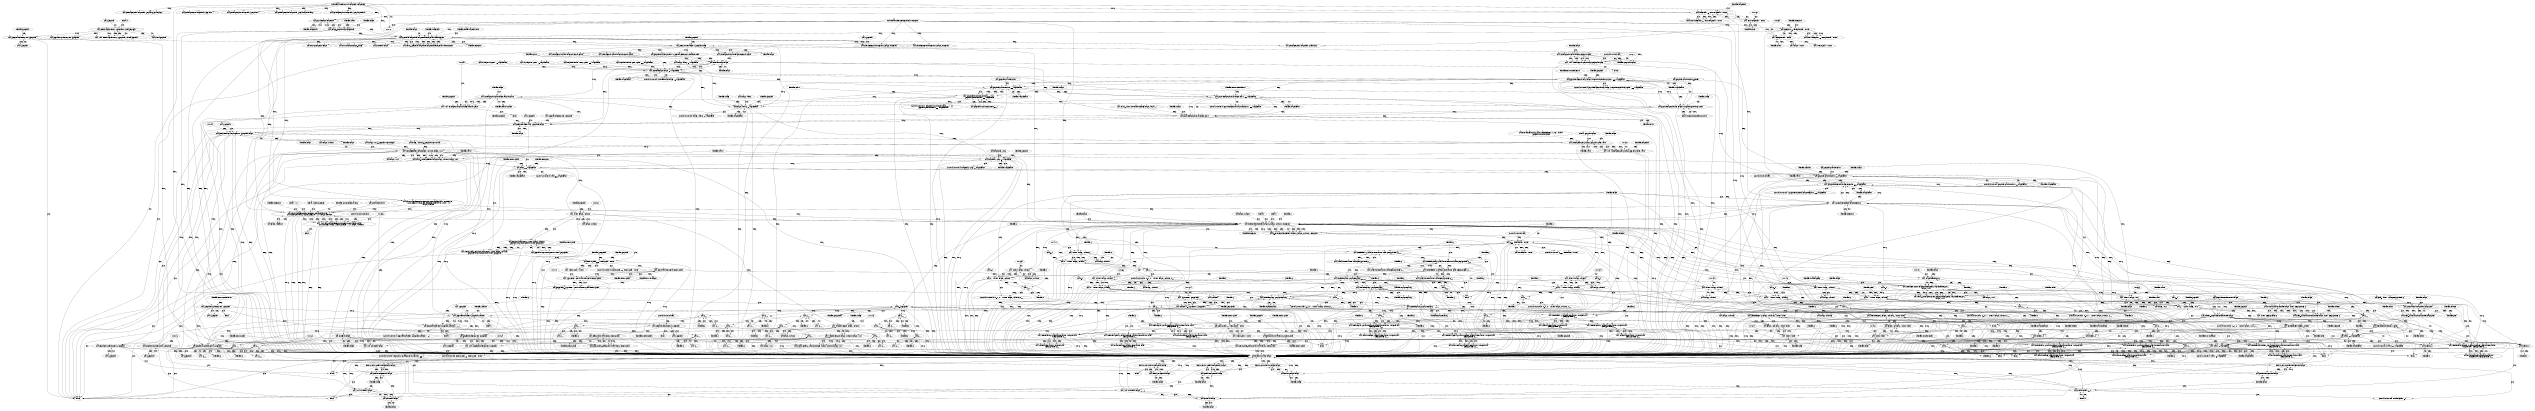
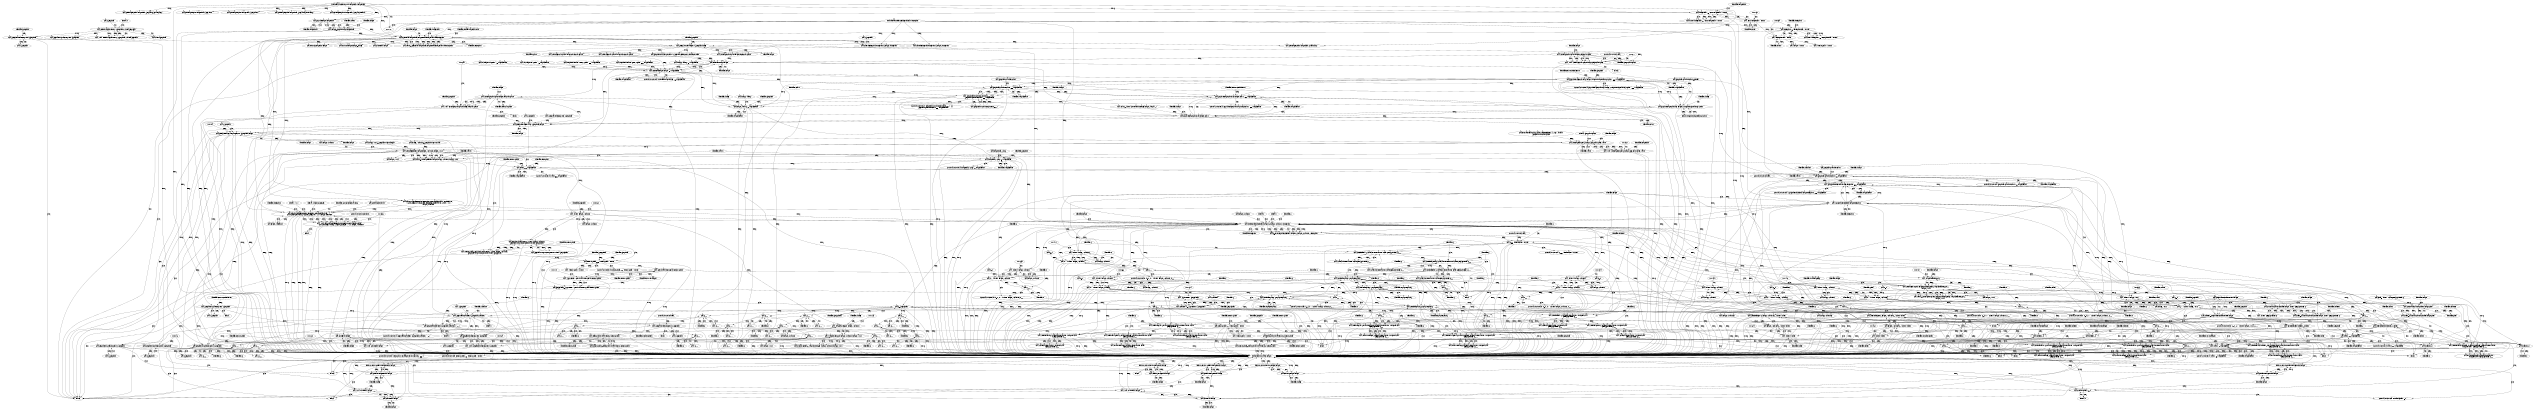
edge "(Identifier,option)" -> "(Call,IsITUFaxImage(image))": now "(Call,SetImageColorspace(image,GRAYColorspace))" -> "(Call,IsITUFaxImage(image))"
node "(ControlStructure,if (image->debug != MagickFalse))": removed
node "(Call,(PixelPacket *) NULL)": removed
edge "(ControlStructure,for (y=0; y < (ssize_t) image->rows; y++))" -> "(Call,y < (ssize_t) image->rows)": reversed
